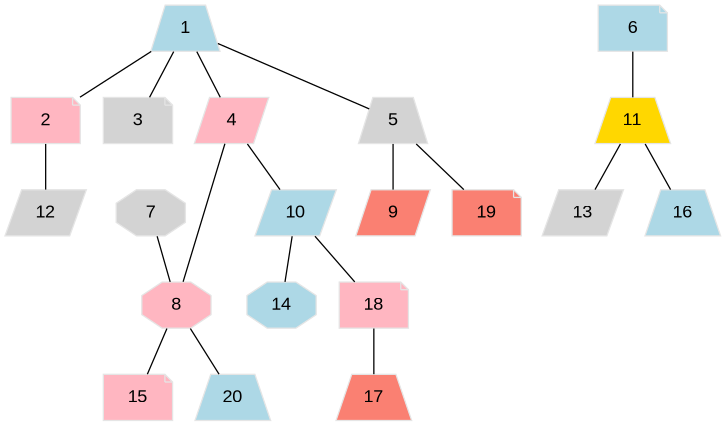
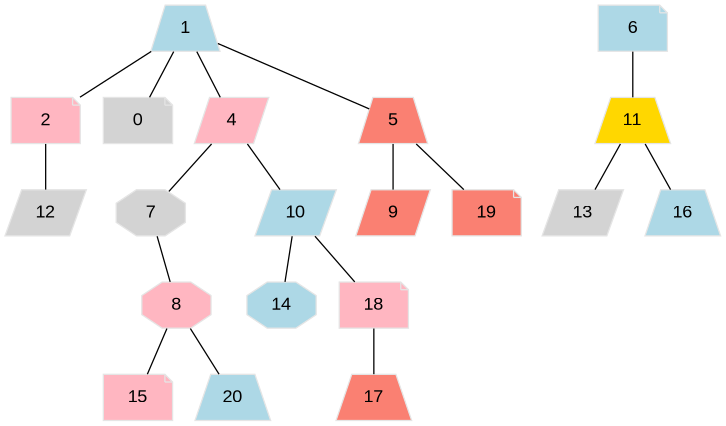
node "3": label "3" -> "0"
node "5": fillcolor lightgrey -> salmon
edge "4" -- "8": now "4" -- "7"
